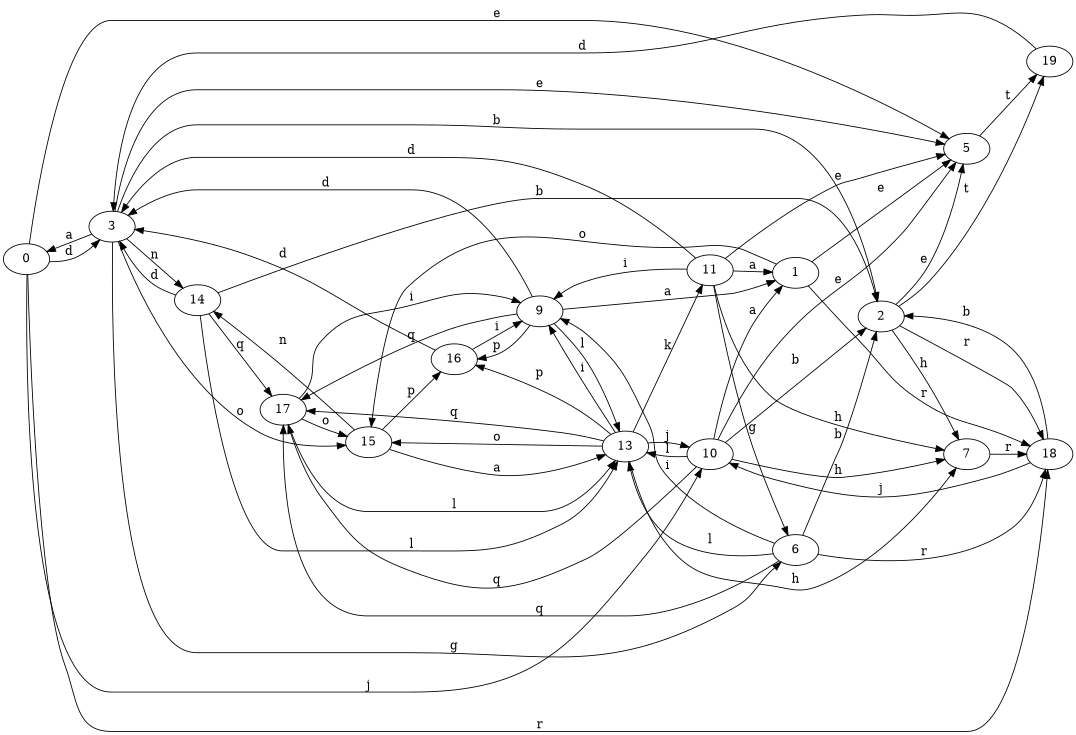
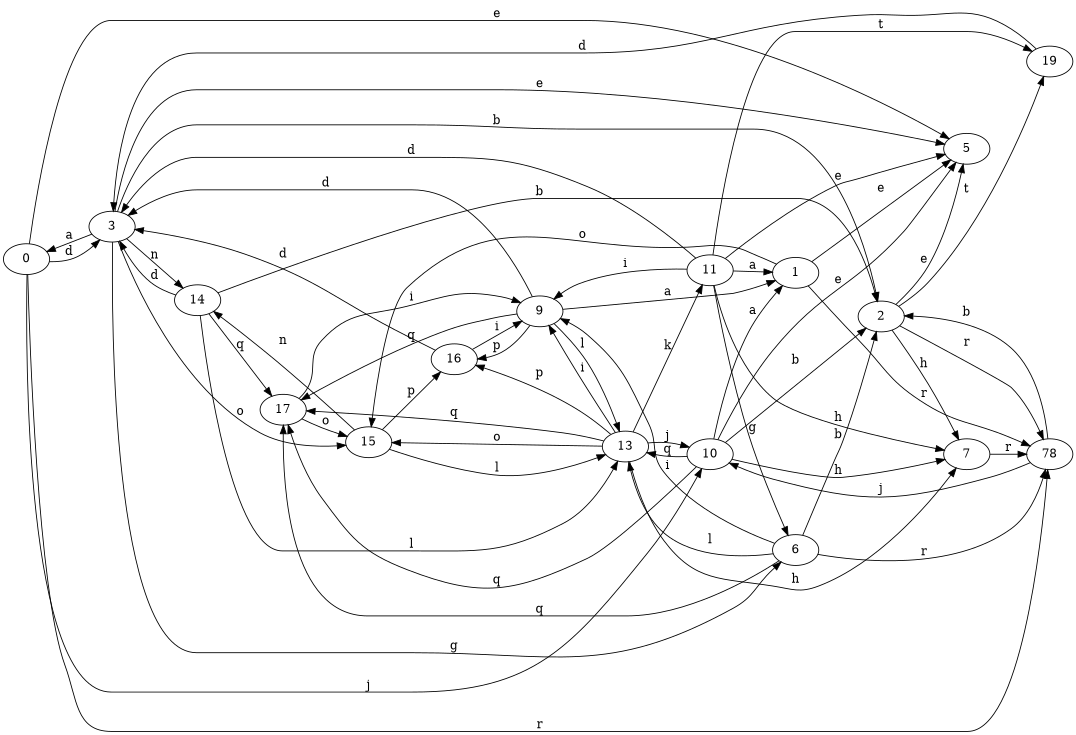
edge "5" -> "19": now "11" -> "19"
edge "10" -> "13": label "l" -> "q"
node "18": label "18" -> "78"
edge "15" -> "13": label "a" -> "l"
edge "17" -> "13": removed, label "l"
